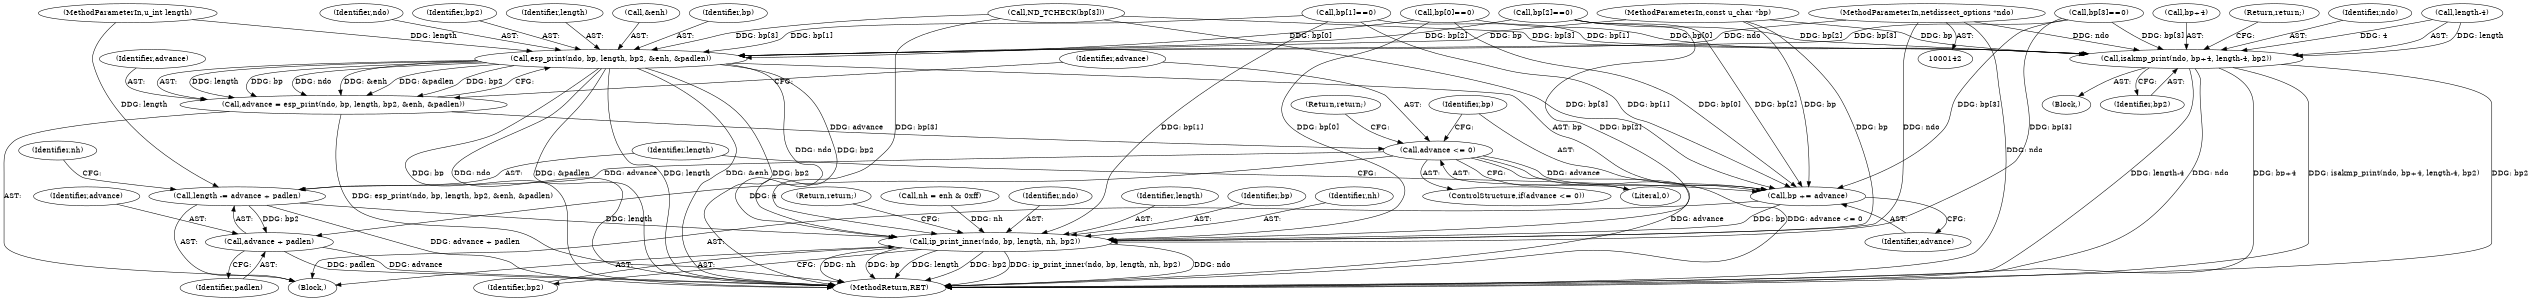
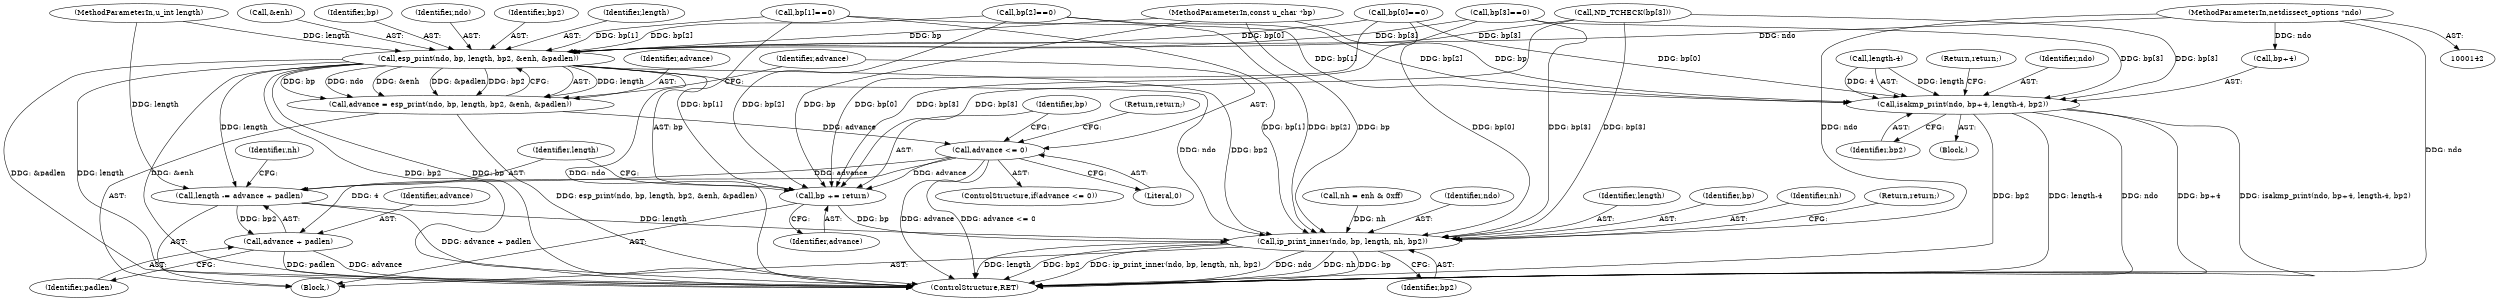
edge "(MethodParameterIn,netdissect_options *ndo)" -> "(Call,isakmp_print(ndo, bp+4, length-4, bp2))": now "(MethodParameterIn,netdissect_options *ndo)" -> "(Call,bp+4)"
edge "(Call,esp_print(ndo, bp, length, bp2, &enh, &padlen))" -> "(Call,length -= advance + padlen)": added, label "DDG: length"
node "(Call,bp += advance)": label "(Call,bp += advance)" -> "(Call,bp += return)"
node "(MethodReturn,RET)": label "(MethodReturn,RET)" -> "(ControlStructure,RET)"
